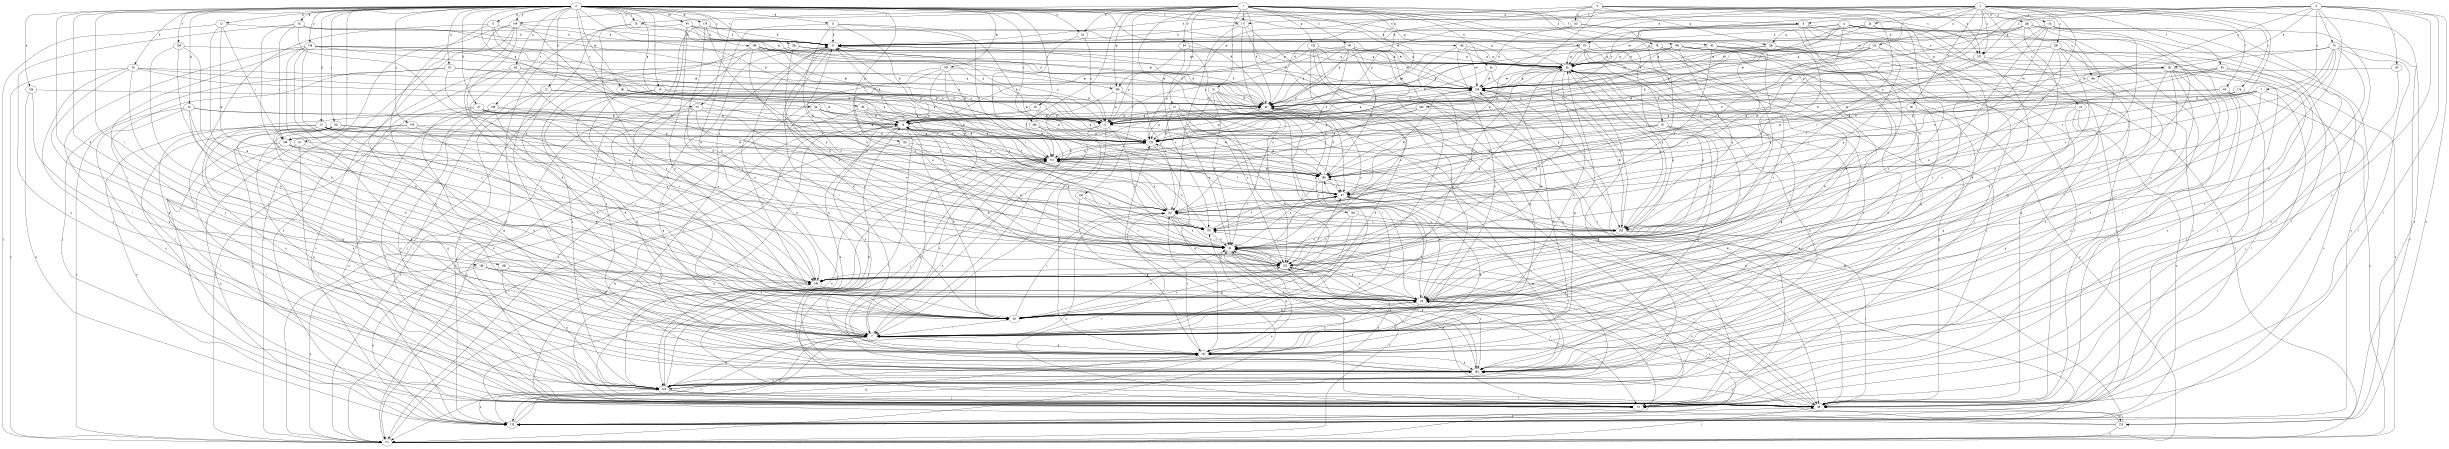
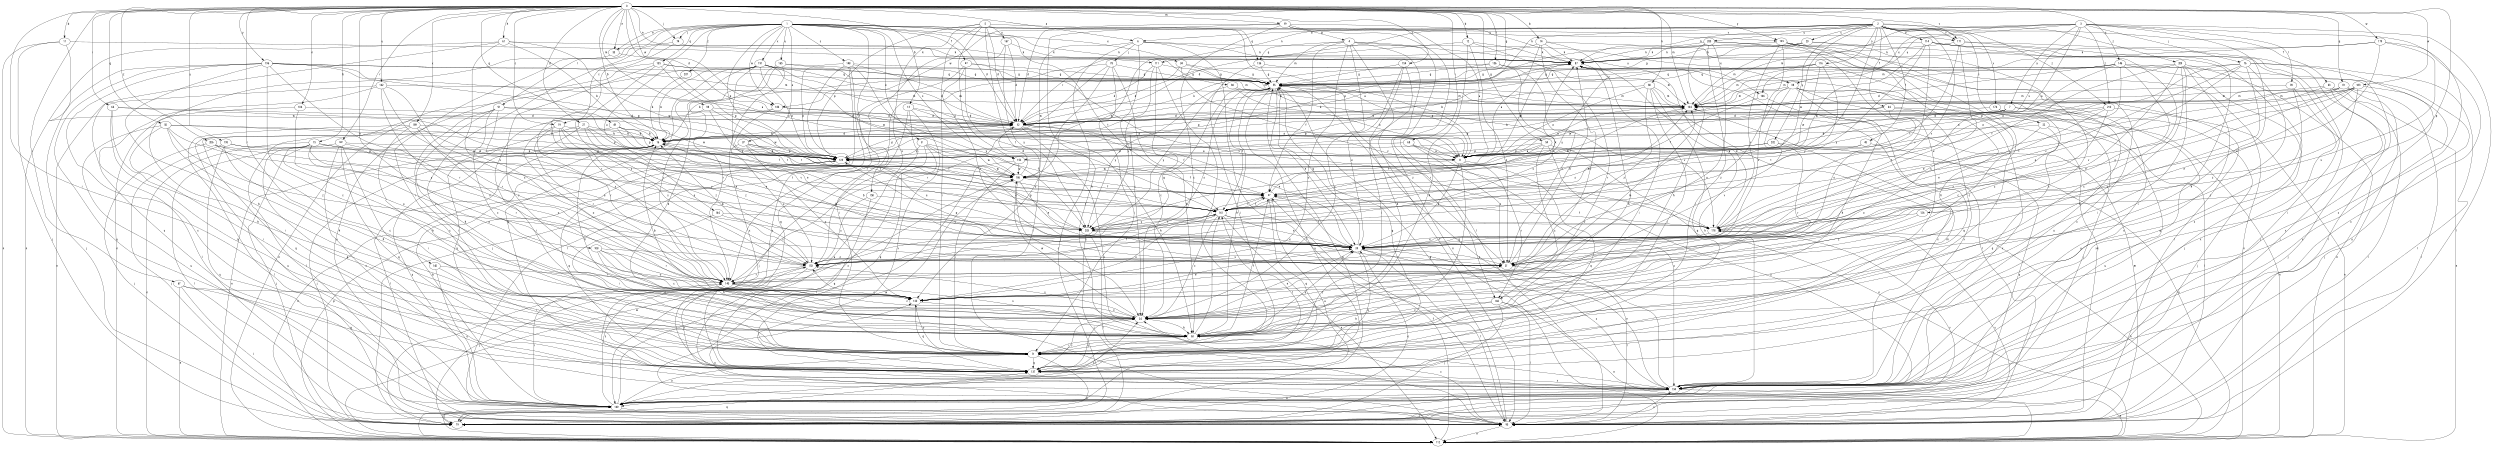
edge "2" -> "152": removed, label "s"
edge "99" -> "55": now "99" -> "4"
node "207": added
edge "14" -> "144": now "14" -> "32"
edge "183" -> "8": added, label "a"
edge "68" -> "186": now "129" -> "186"
edge "136" -> "203": now "50" -> "203"
edge "37" -> "112": removed, label "n"
edge "126" -> "112": removed, label "n"
edge "45" -> "153": now "45" -> "161"
edge "11" -> "71": removed, label "i"
edge "196" -> "79": added, label "j"
edge "206" -> "24": added, label "c"
edge "93" -> "137": added, label "q"
edge "32" -> "194": added, label "x"
edge "71" -> "211": removed, label "z"
edge "169" -> "120": now "145" -> "120"
edge "95" -> "210": now "95" -> "87"
